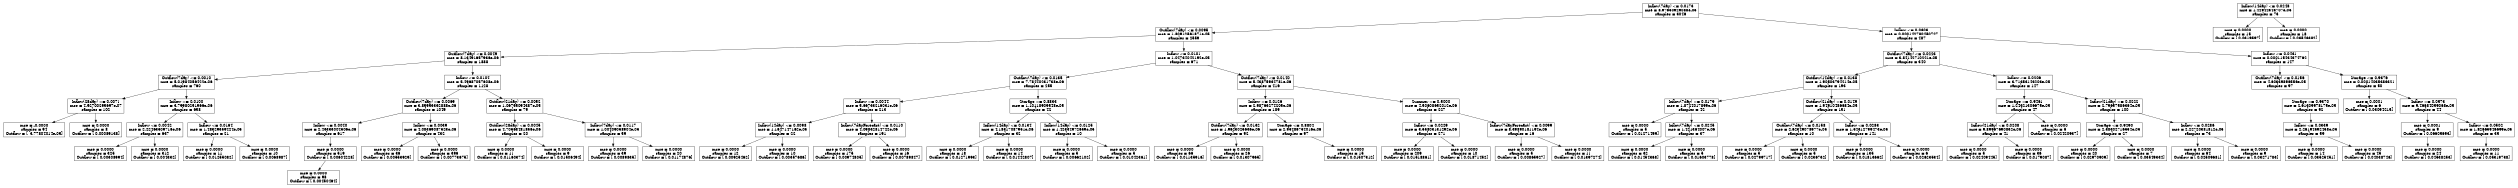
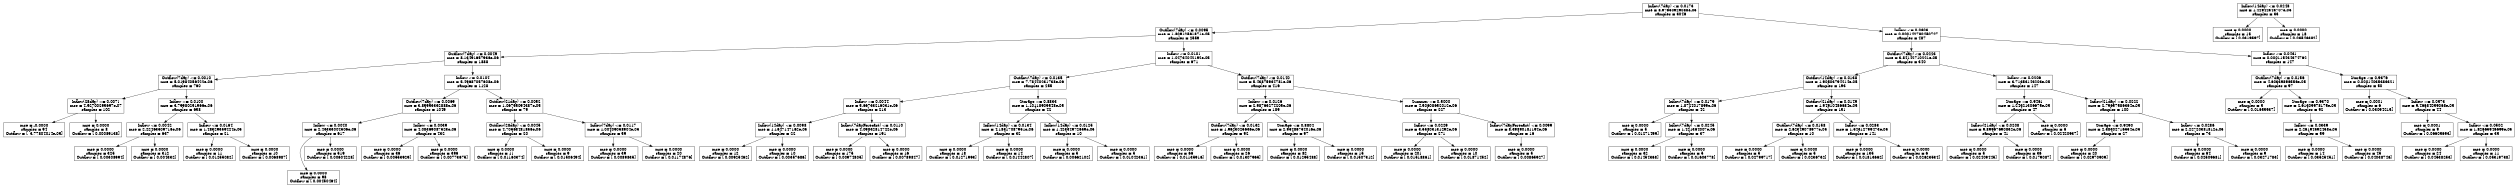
node "Inflow(14day) <= 0.0248 mse = 1.42942343707e-05 samples = 73": label "Inflow(14day) <= 0.0248 mse = 1.42942343707e-05 samples = 73" -> "Inflow(14day) <= 0.0248 mse = 1.42942343707e-05 samples = 33"
edge "Outflow(7day) <= 0.0156 mse = 4.60339896556e-05 samples = 97" -> "Storage <= 0.9370 mse = 2.61309978175e-05 samples = 92": added
node "mse = 0.0000 samples = 5 Outflow = [ 0.01655537]": added
edge "mse = 0.0001 samples = 9 Outflow = [ 0.06605693]" -> "mse = 0.0000 samples = 24 Outflow = [ 0.04538253]": now "Inflow <= 0.0502 mse = 1.82665946699e-05 samples = 35" -> "mse = 0.0000 samples = 24 Outflow = [ 0.04538253]"
node "mse = 0.0000 samples = 82 Outflow = [ 0.01295488]": added
node "mse = 0.0000 samples = 209 Outflow = [ 0.01518861]": label "mse = 0.0000 samples = 209 Outflow = [ 0.01518861]" -> "mse = 0.0000 samples = 201 Outflow = [ 0.01518861]"
node "mse = 0.0000 samples = 11 Outflow = [ 0.01397274]": removed
node "mse = 0.0000 samples = 7 Outflow = [ 0.03549334]": removed
edge "mse = 0.0000 samples = 519 Outflow = [ 0.00604228]" -> "mse = 0.0000 samples = 98 Outflow = [ 0.00450464]": now "Inflow <= 0.0040 mse = 2.43333004506e-06 samples = 617" -> "mse = 0.0000 samples = 98 Outflow = [ 0.00450464]"
